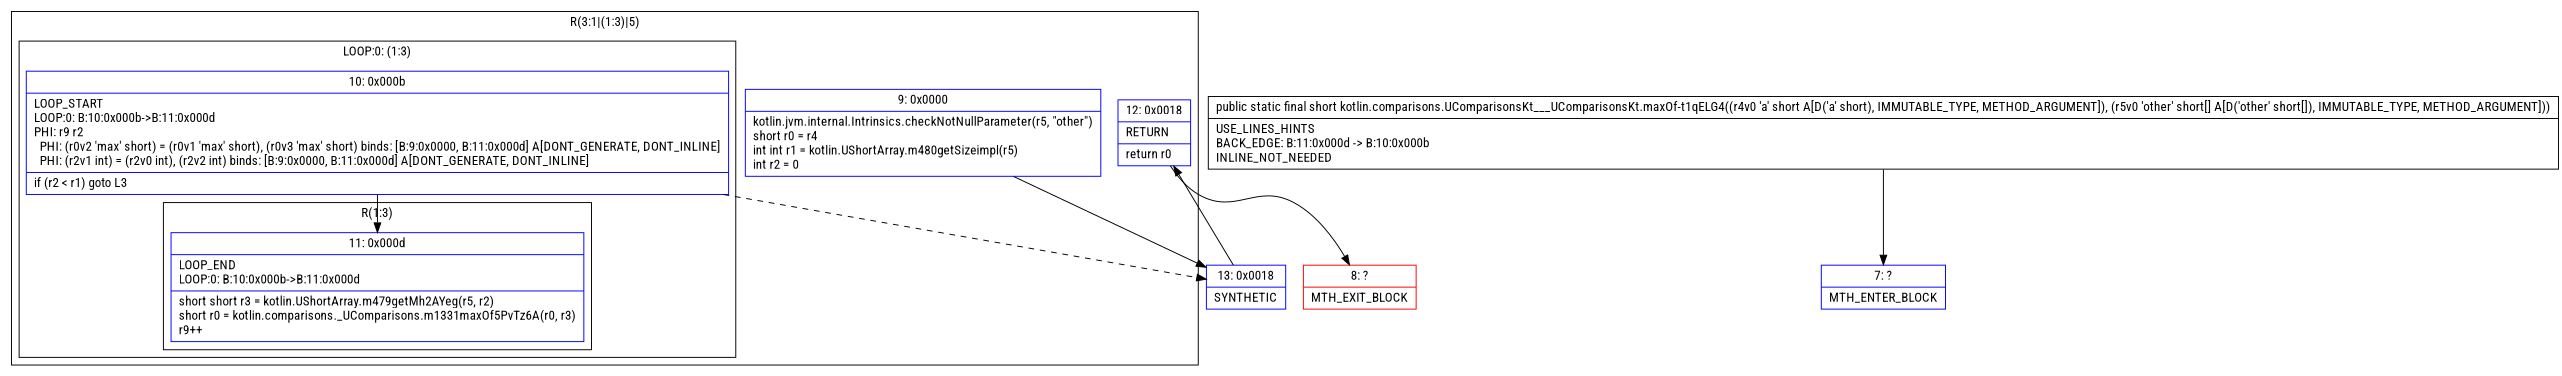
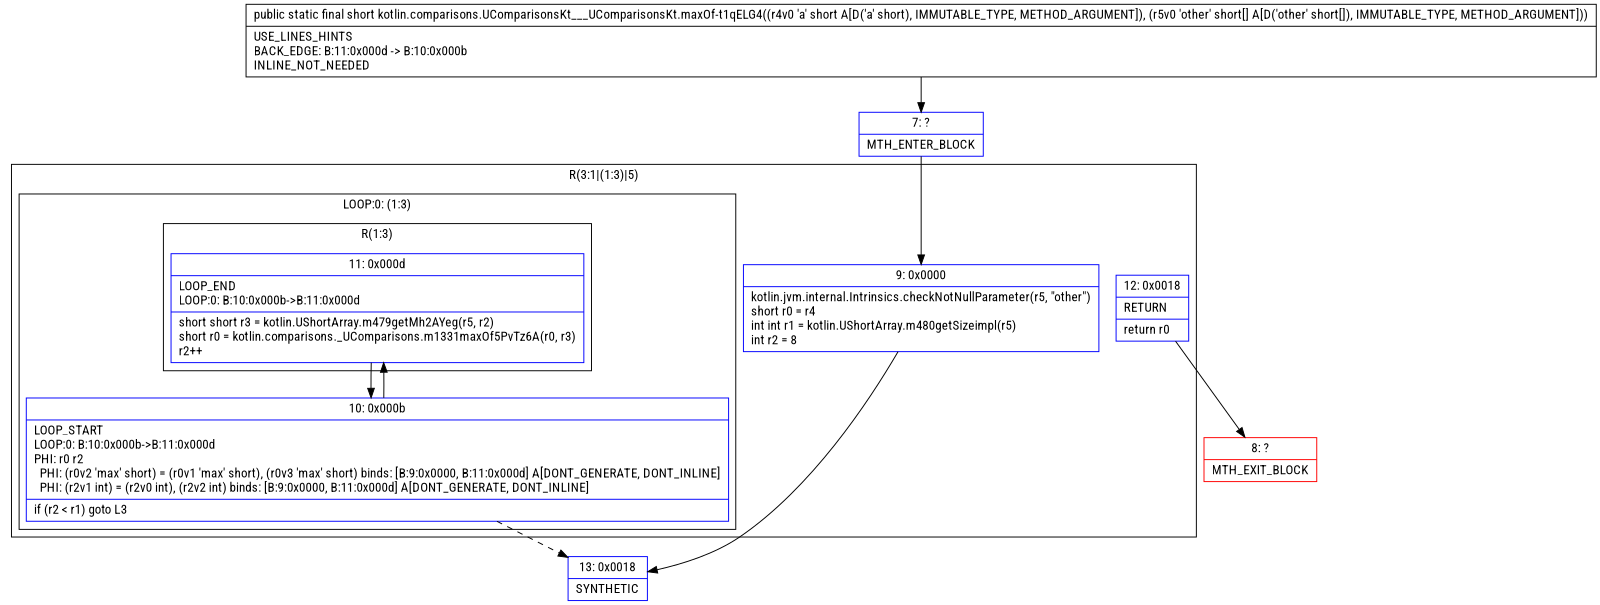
node "10: 0x000b": text "PHI: r9 r2" -> "PHI: r0 r2"
node "9: 0x0000": text "int r2 = 0" -> "int r2 = 8"
edge "7: ?" -> "9: 0x0000": added
edge "13: 0x0018" -> "12: 0x0018": removed
node "11: 0x000d": text "r9++" -> "r2++"
edge "11: 0x000d" -> "10: 0x000b": added
